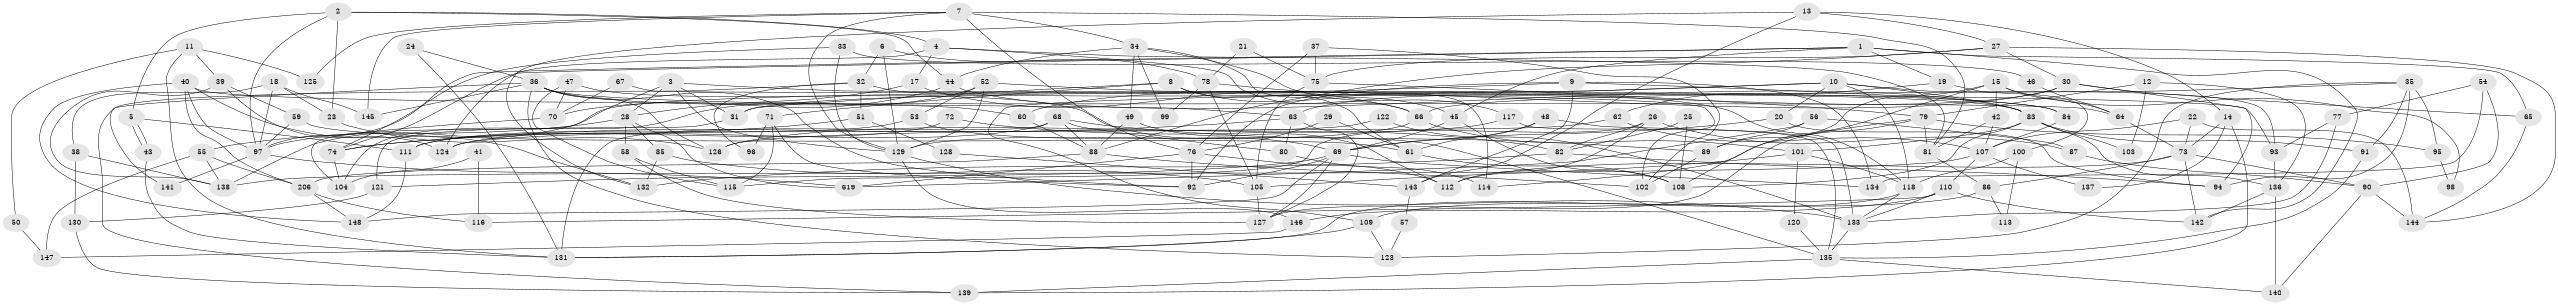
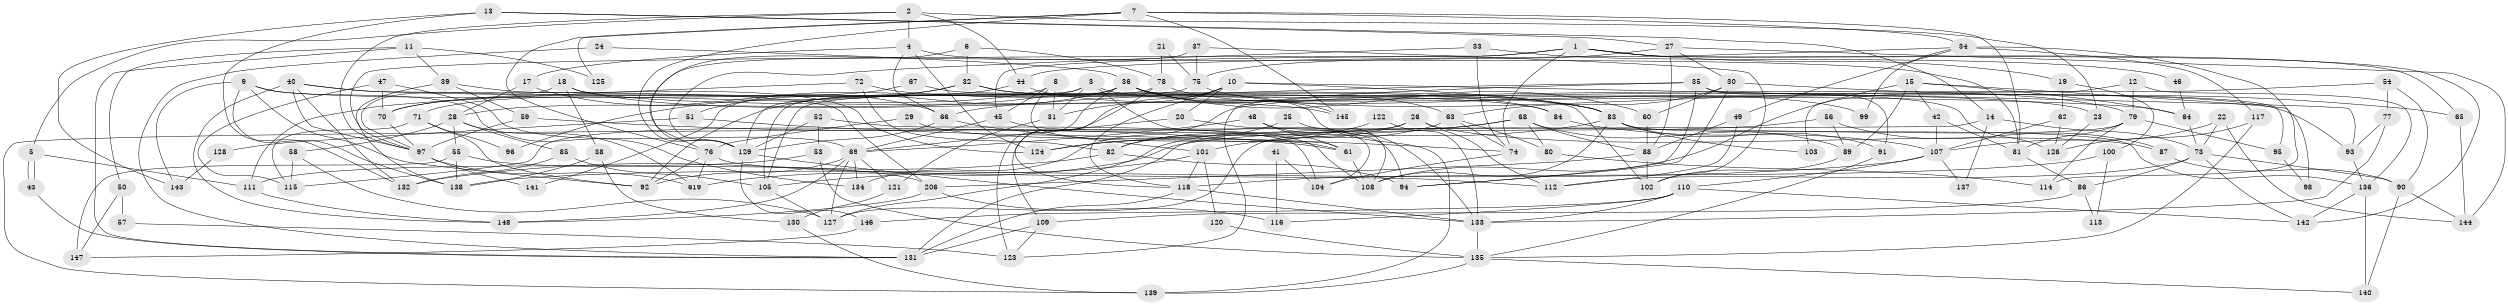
edge "52" -- "84": now "72" -- "84"
edge "143" -- "57": now "50" -- "57"
